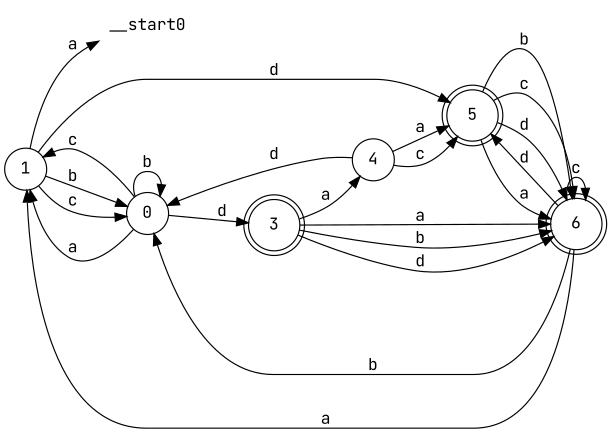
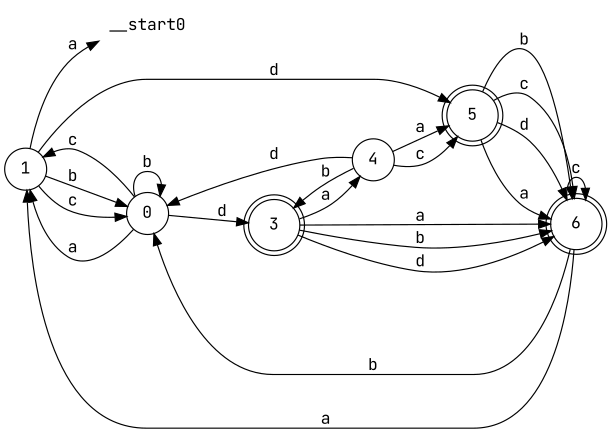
edge "6" -> "5": removed, label "d"
edge "4" -> "3": added, label "b"
